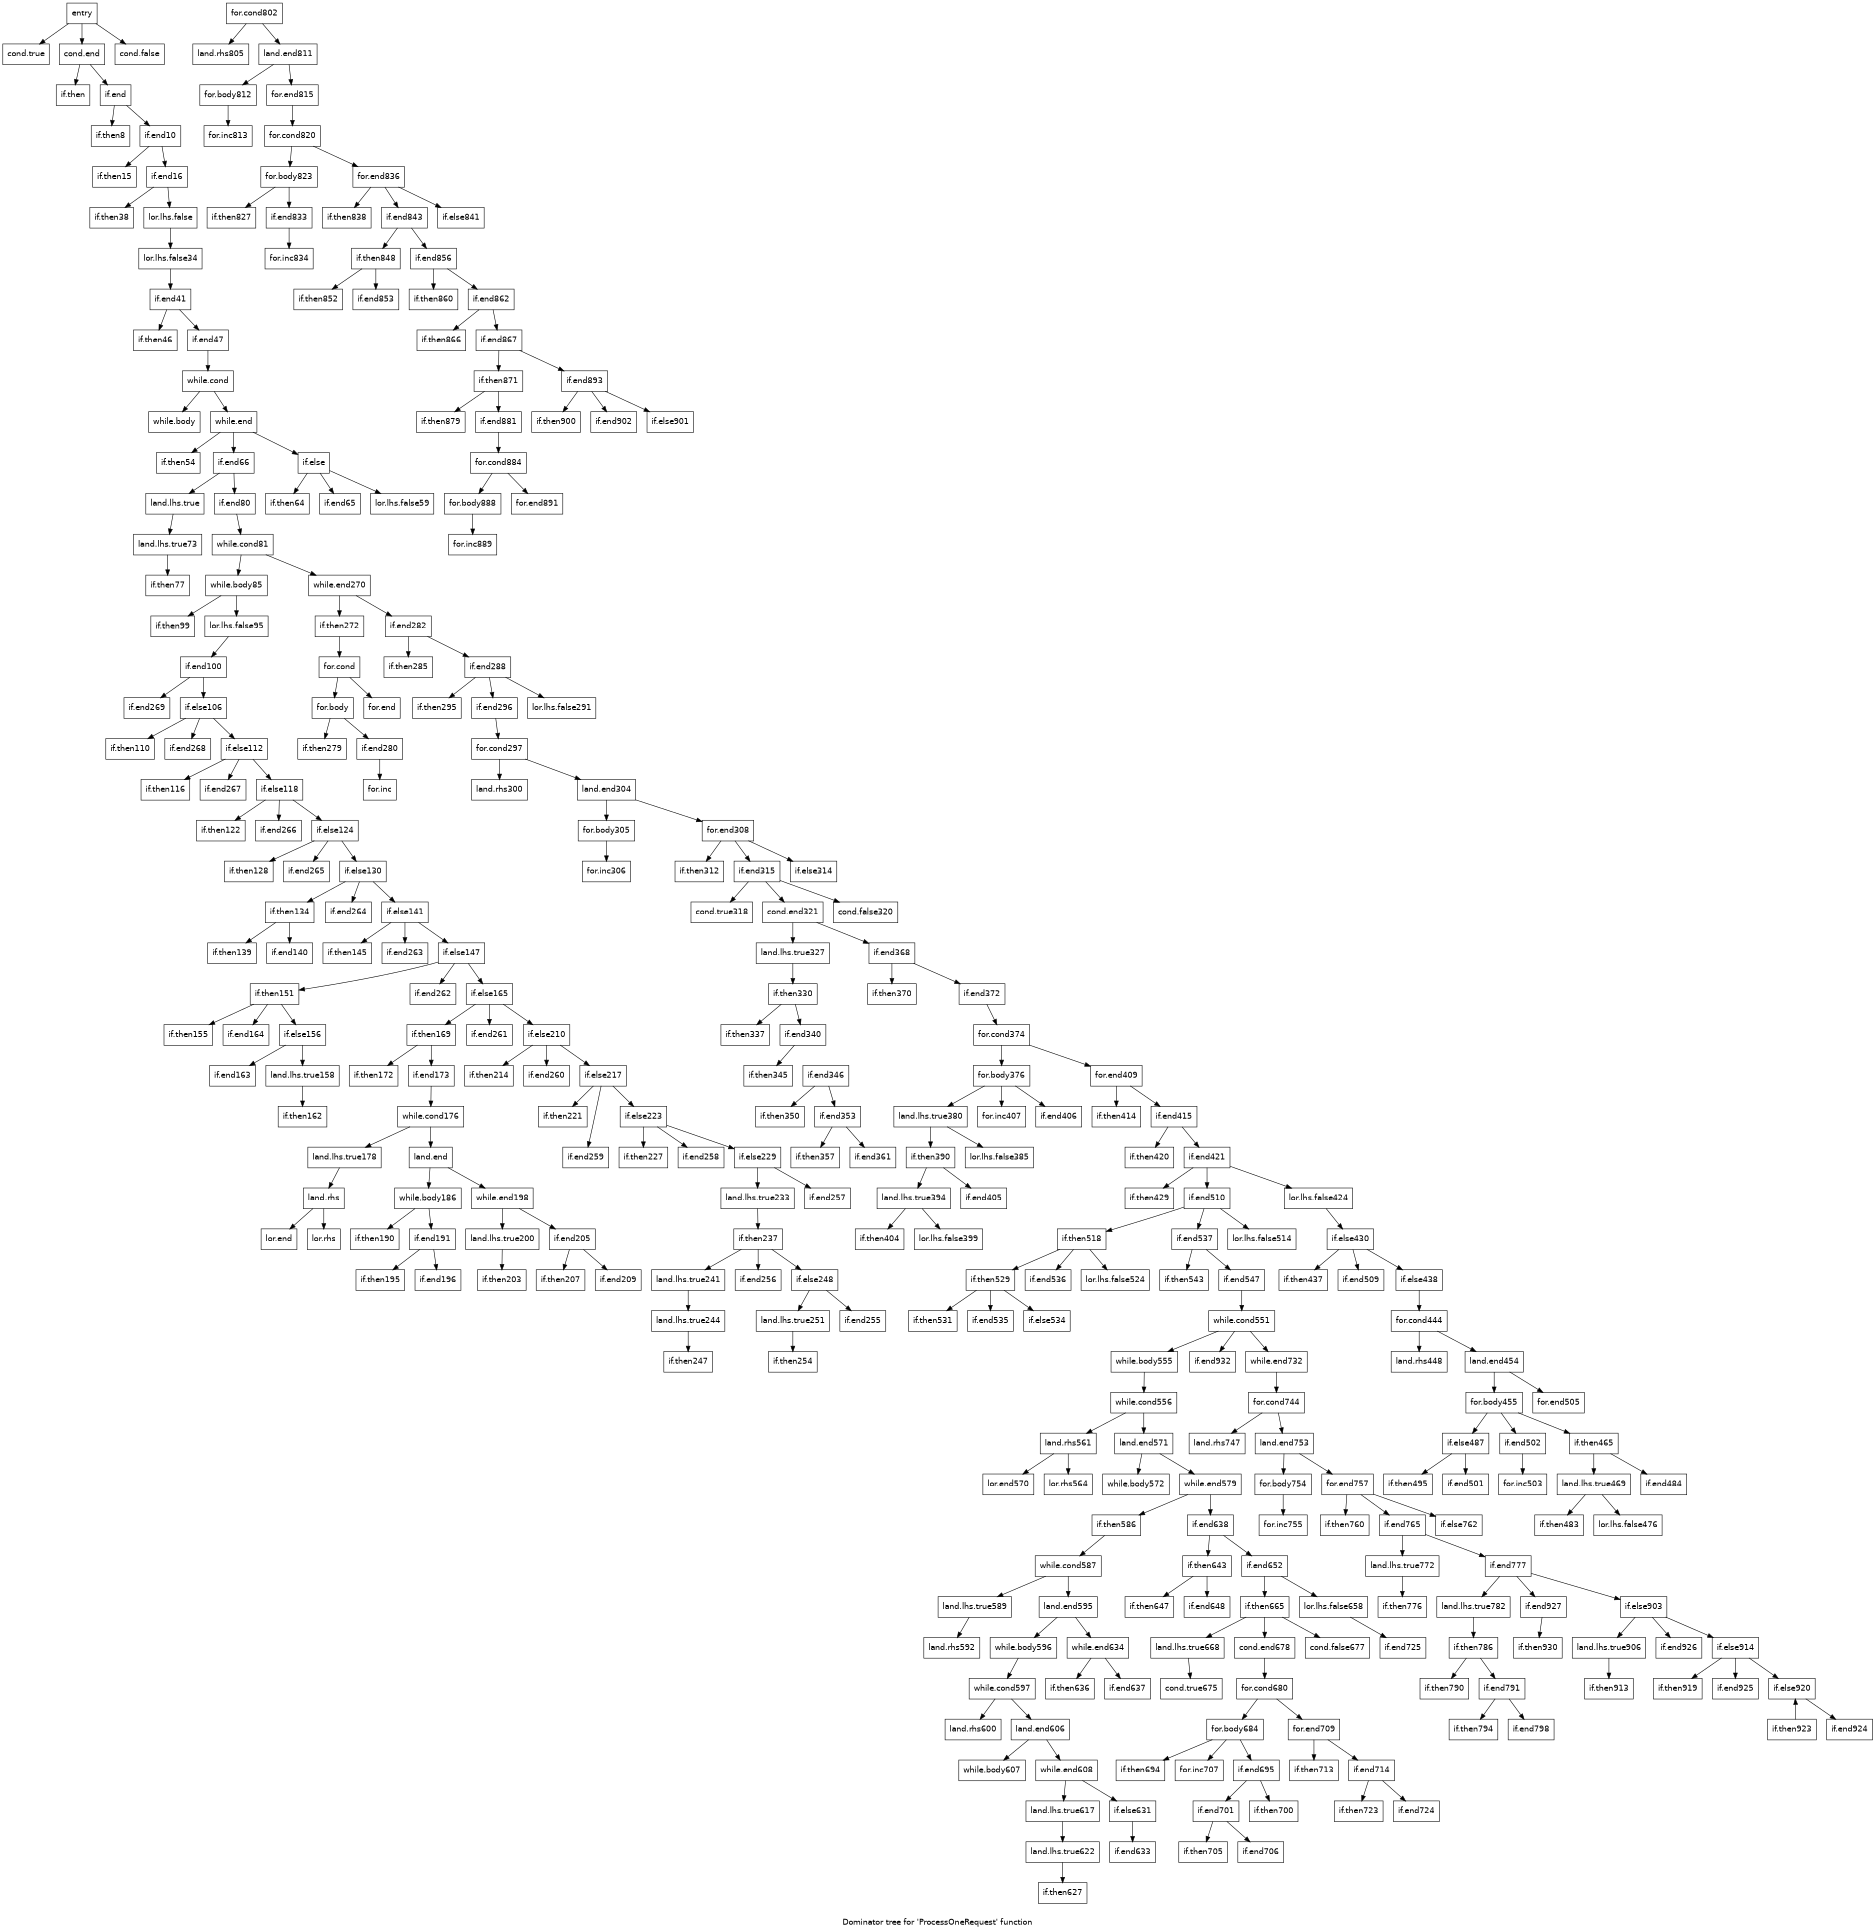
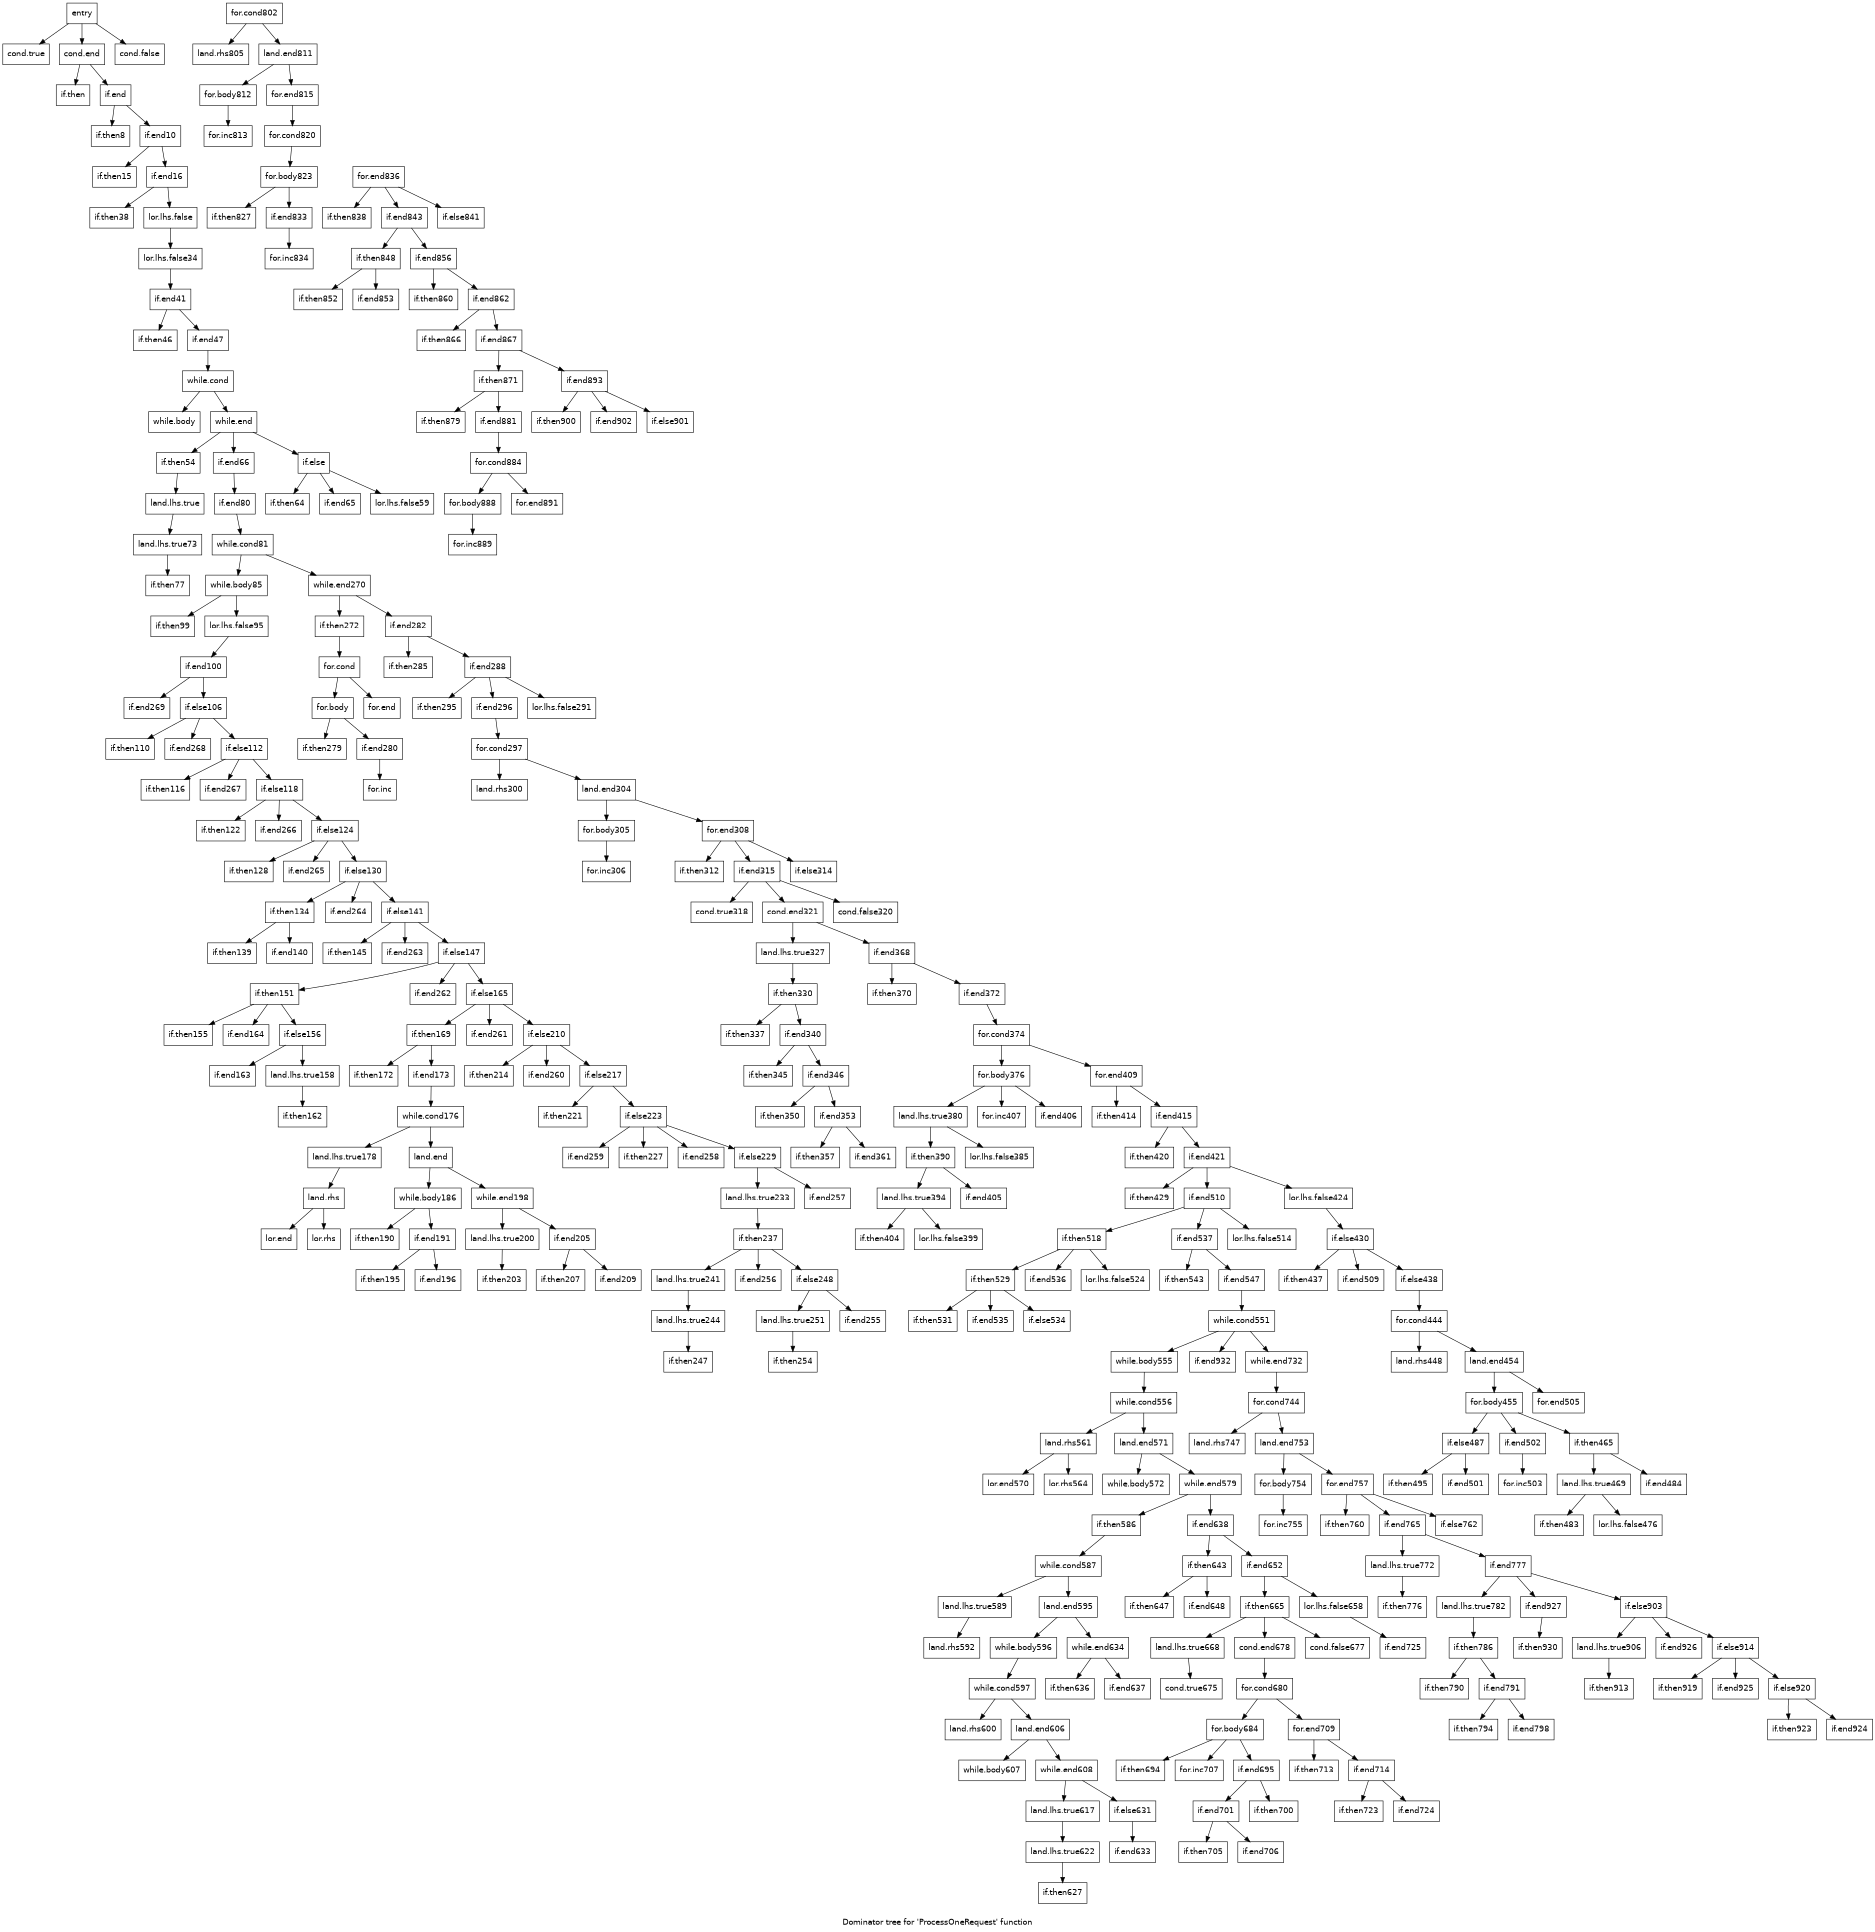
edge "for.cond820" -> "for.end836": removed
edge "if.end66" -> "land.lhs.true": now "if.then54" -> "land.lhs.true"
edge "if.end340" -> "if.end346": added
edge "if.else217" -> "if.end259": now "if.else223" -> "if.end259"
edge "if.then923" -> "if.else920": reversed
